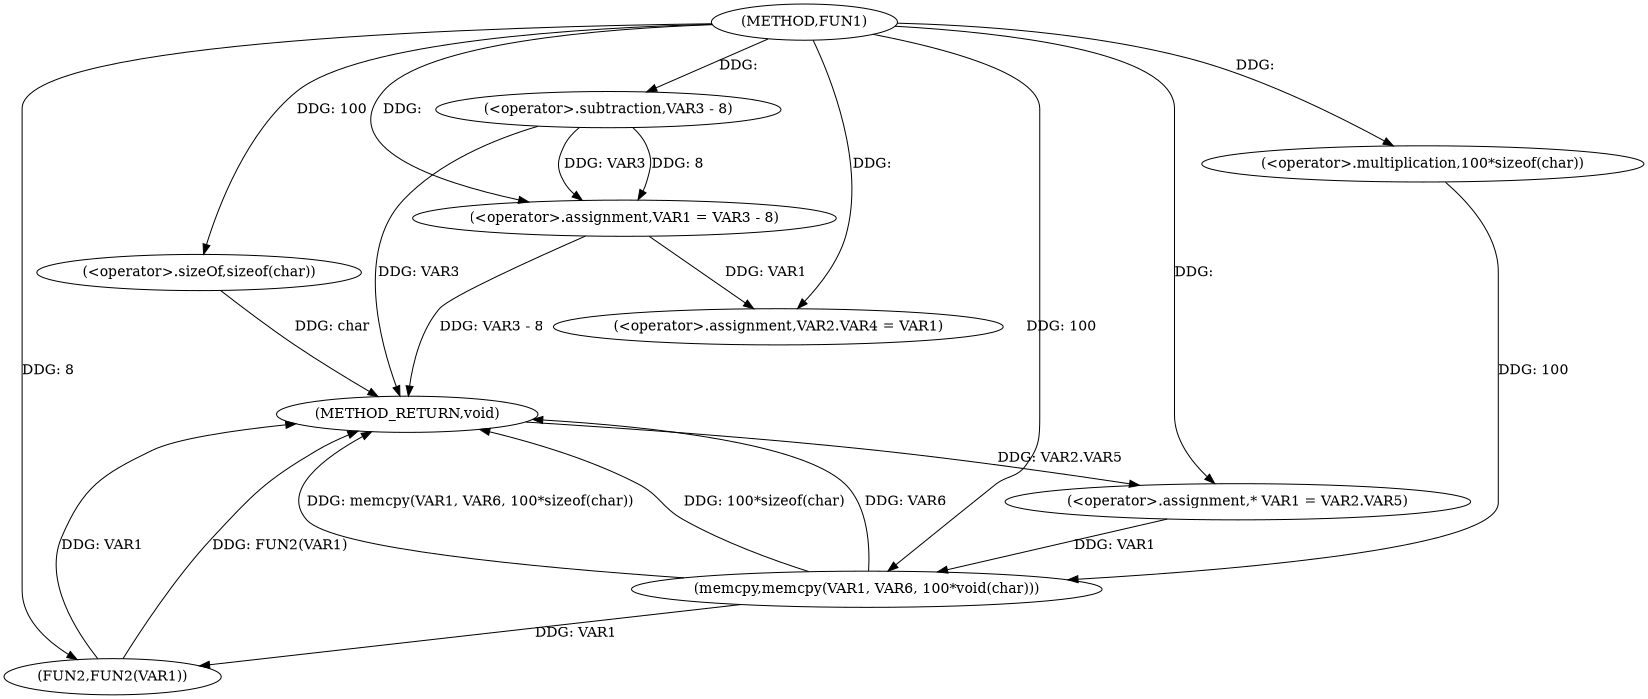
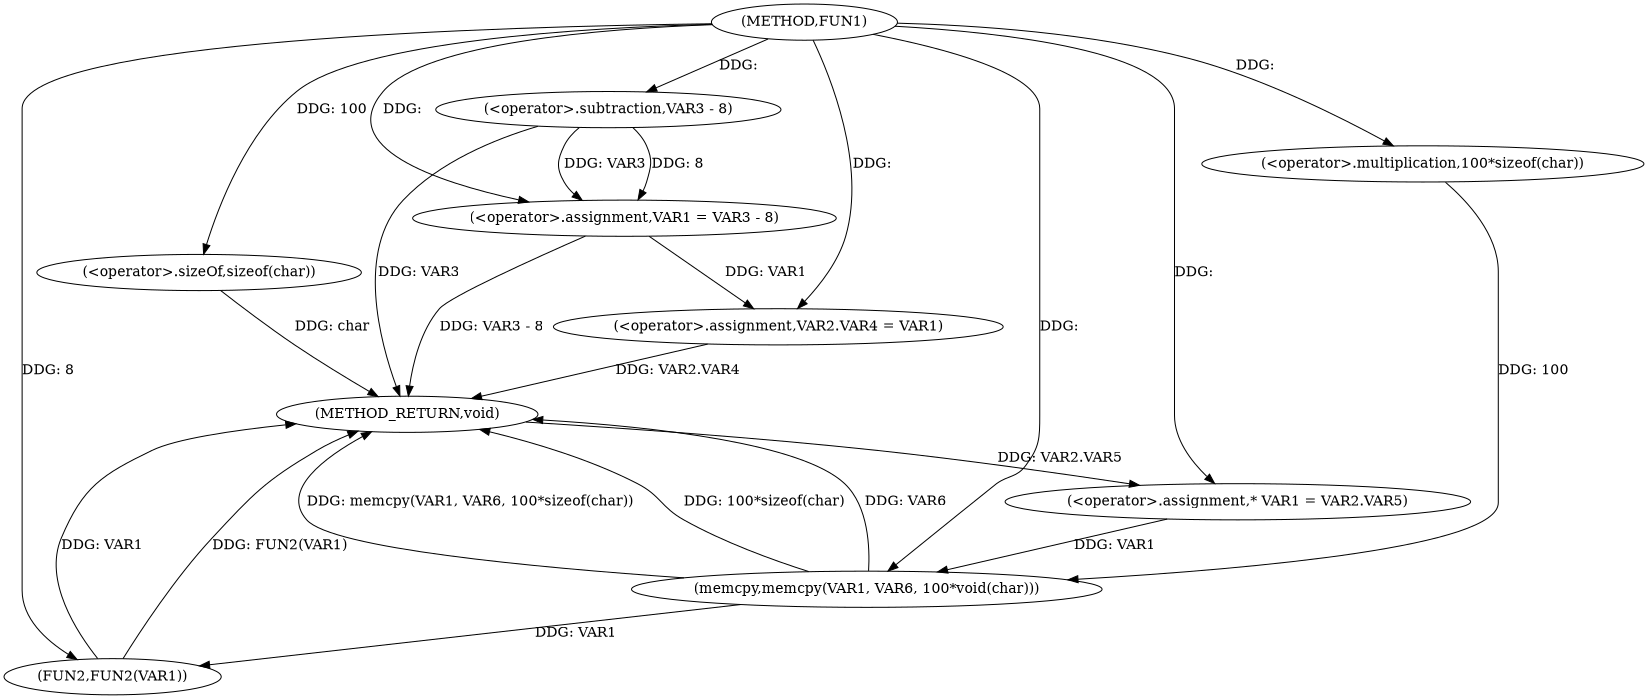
edge "(METHOD,FUN1)" -> "(memcpy,memcpy(VAR1, VAR6, 100*void(char)))": label "DDG: 100" -> "DDG: "
edge "(<operator>.assignment,VAR2.VAR4 = VAR1)" -> "(METHOD_RETURN,void)": added, label "DDG: VAR2.VAR4"
